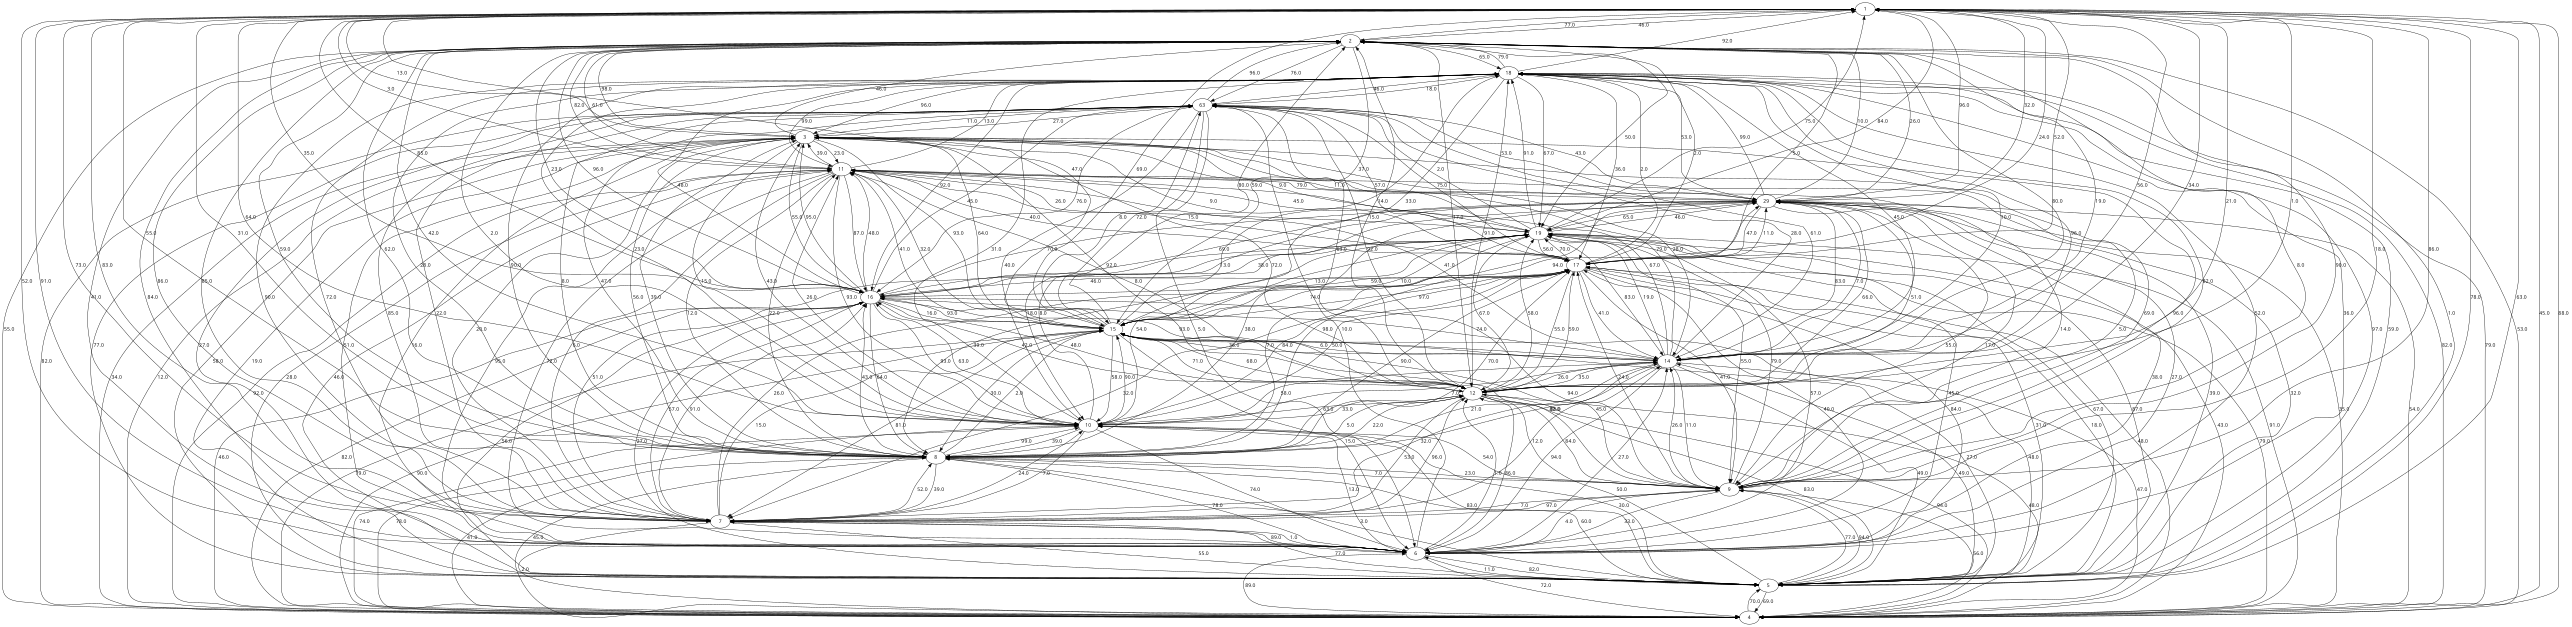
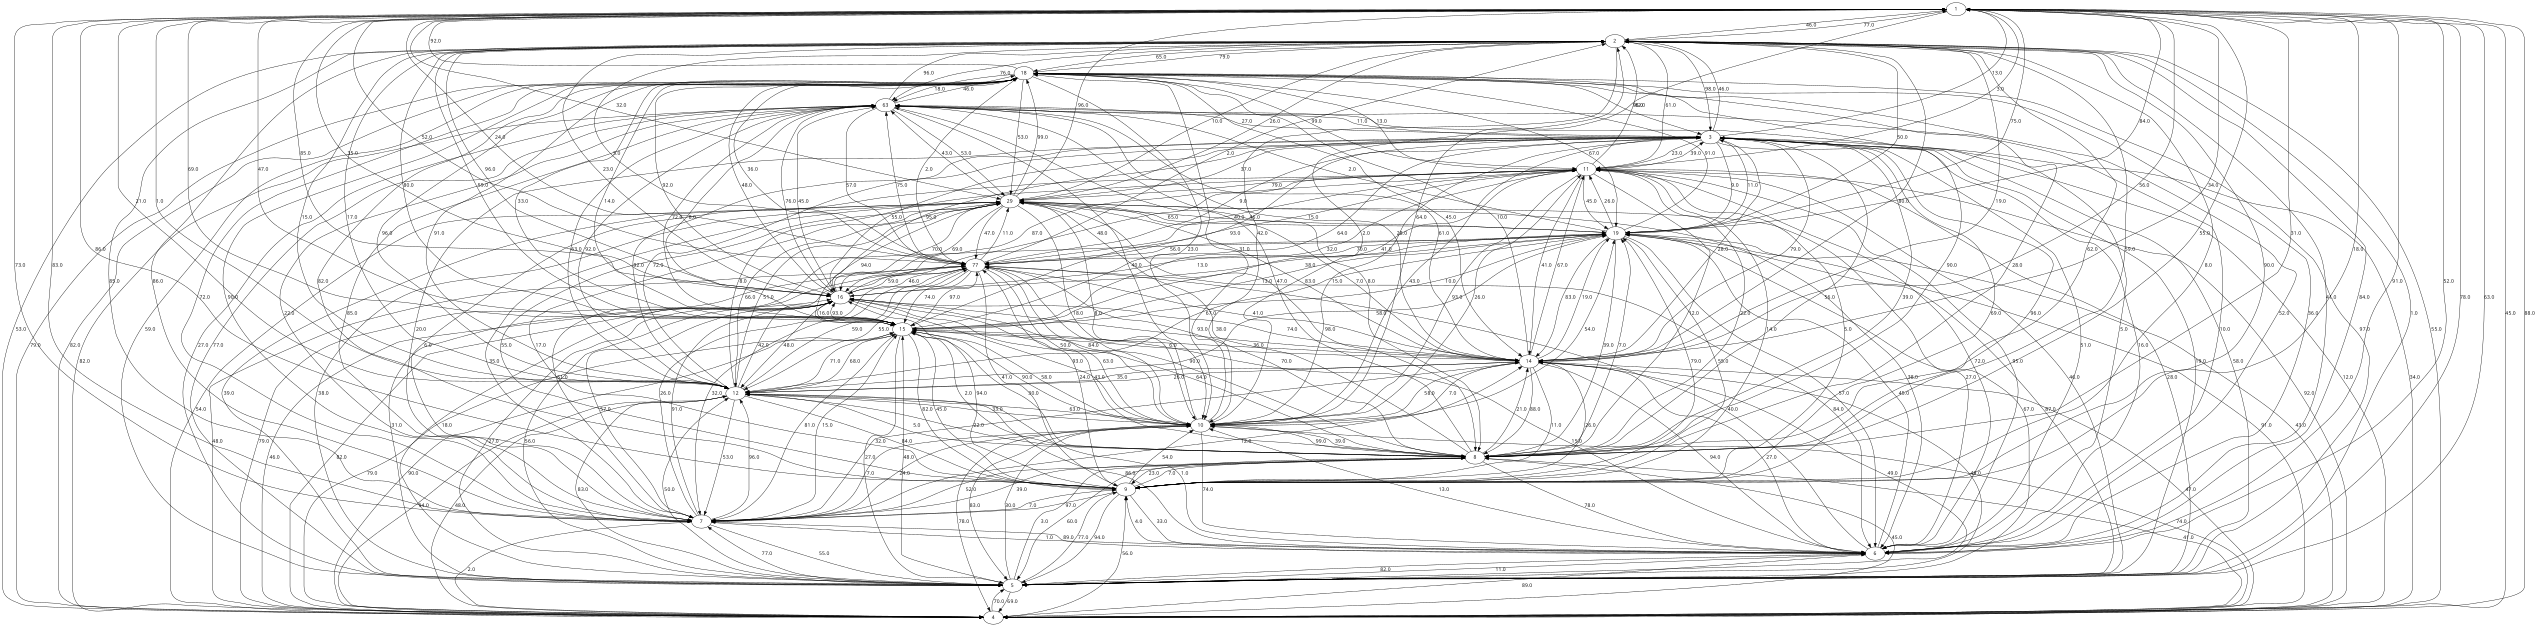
node "17": label "17" -> "77"
edge "29" -> "5": label "32.0" -> "38.0"
edge "29" -> "4": now "29" -> "7"
edge "6" -> "4": removed, label "72.0"
